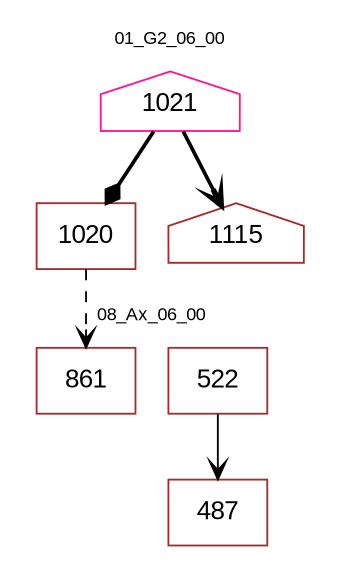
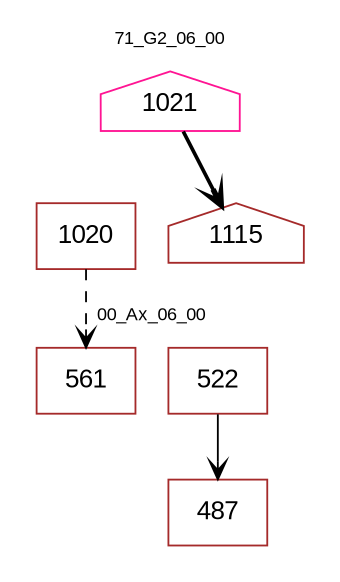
cluster "01_G2_06_00": label "01_G2_06_00" -> "71_G2_06_00"
edge "1021" -> "1020": removed
cluster "08_Ax_06_00": label "08_Ax_06_00" -> "00_Ax_06_00"
node "861": label "861" -> "561"
